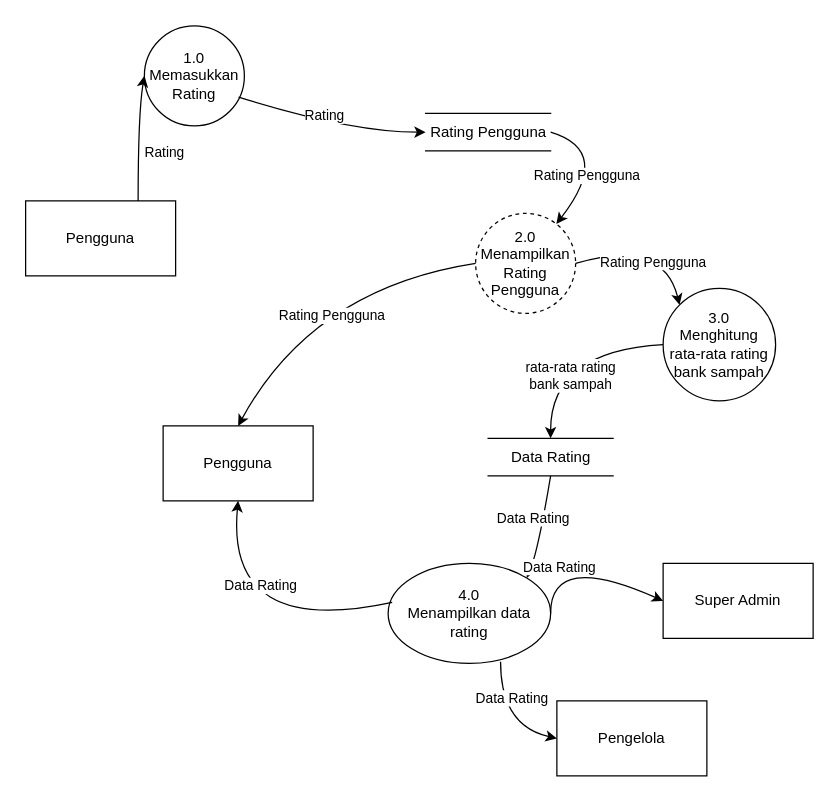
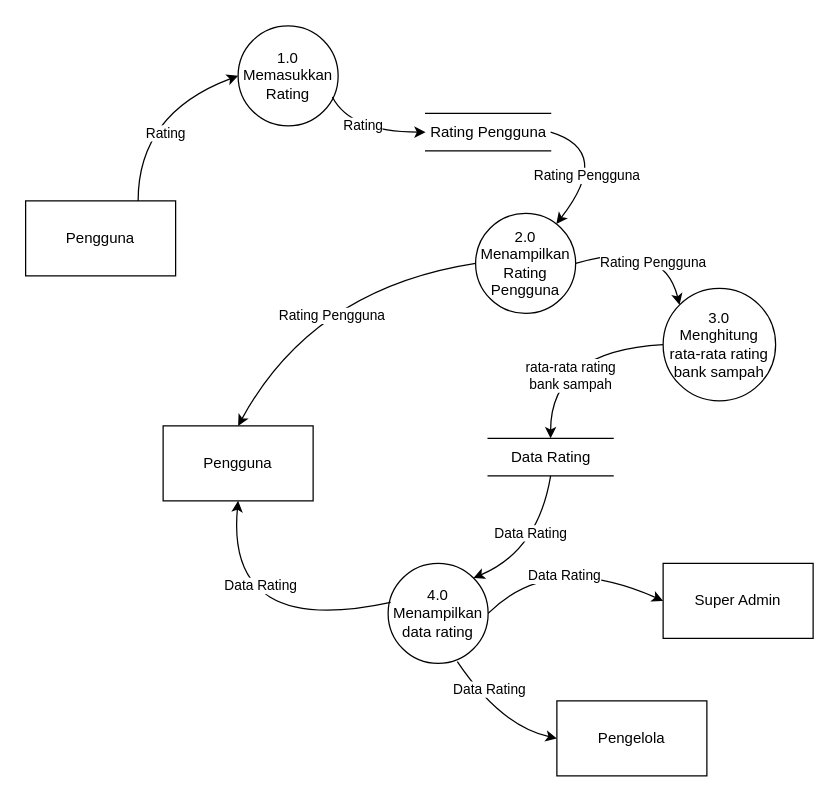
node "1.0 Memasukkan Rating": moved (194, 76) -> (288, 76)
node "2.0 Menampilkan Rating Pengguna": style dashed -> solid
node "4.0 Menampilkan data rating": size 163x100 -> 100x100
